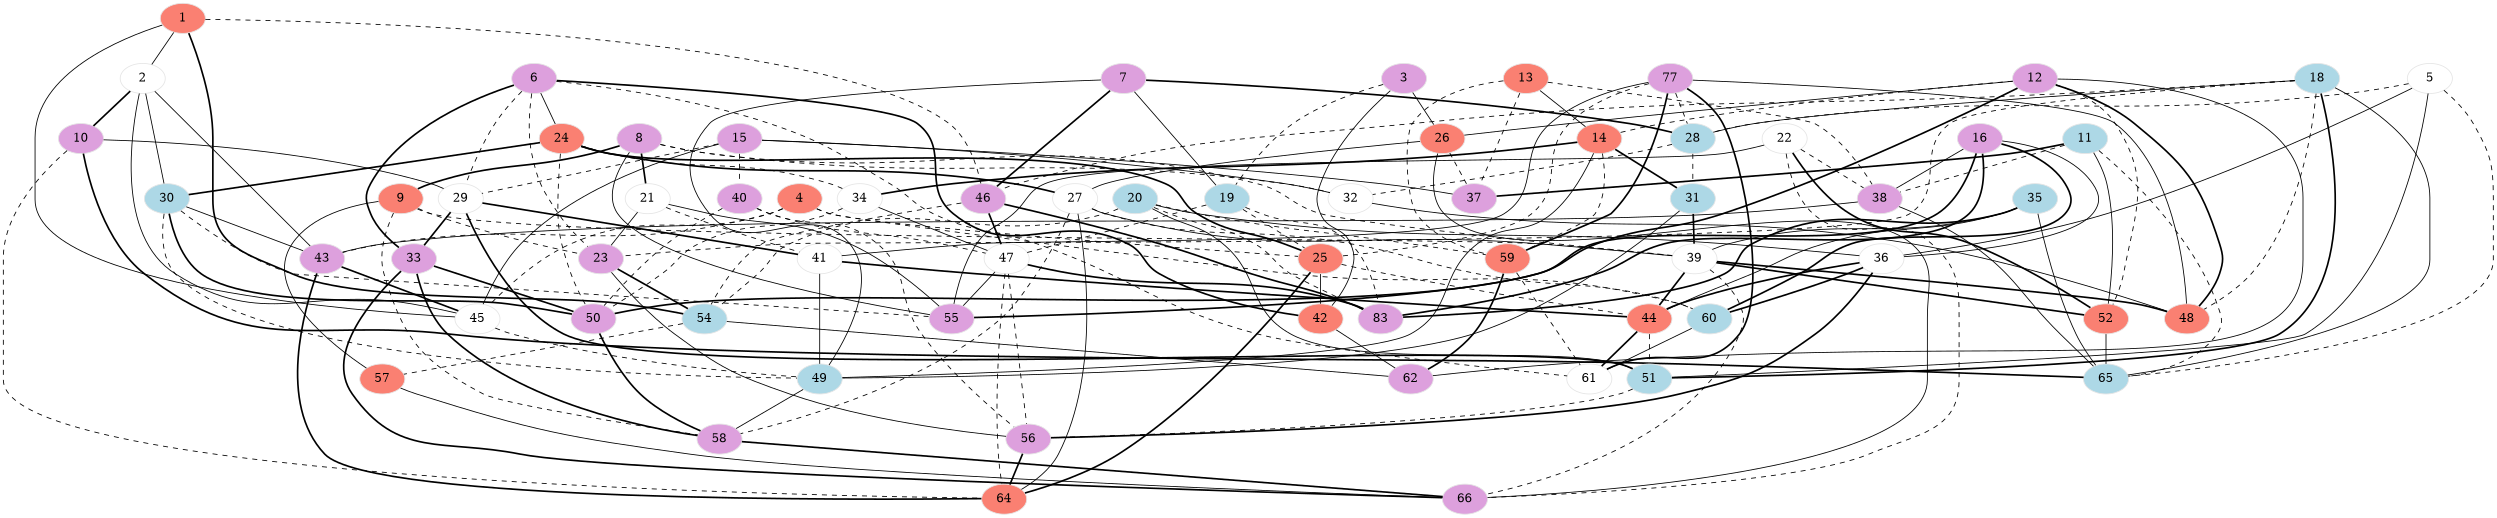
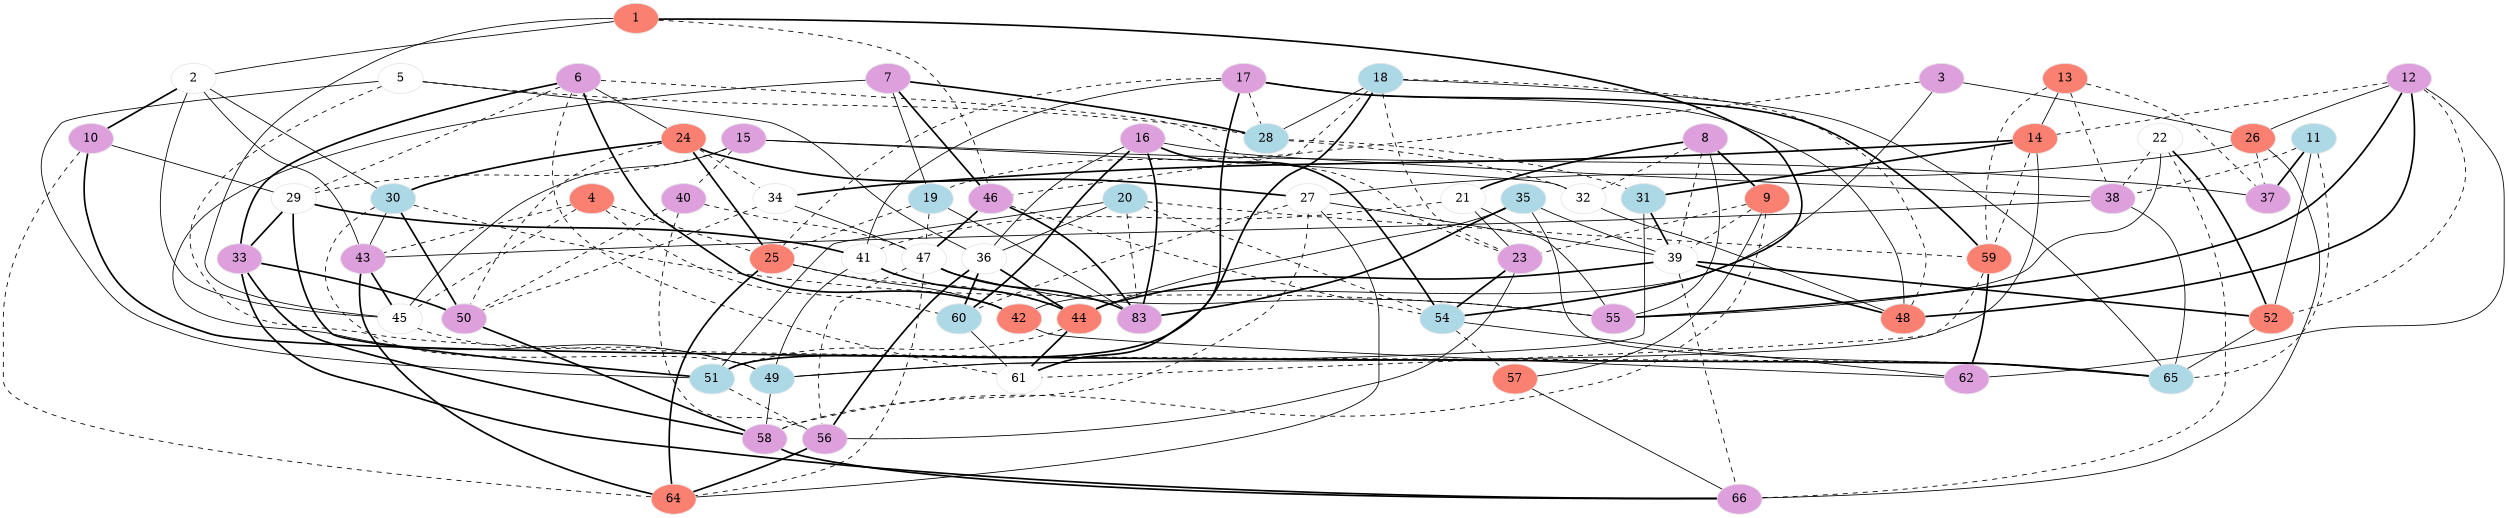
node "77": label "77" -> "17"
edge "19" -- "83": style dashed -> solid
edge "16" -- "50": now "16" -- "54"
